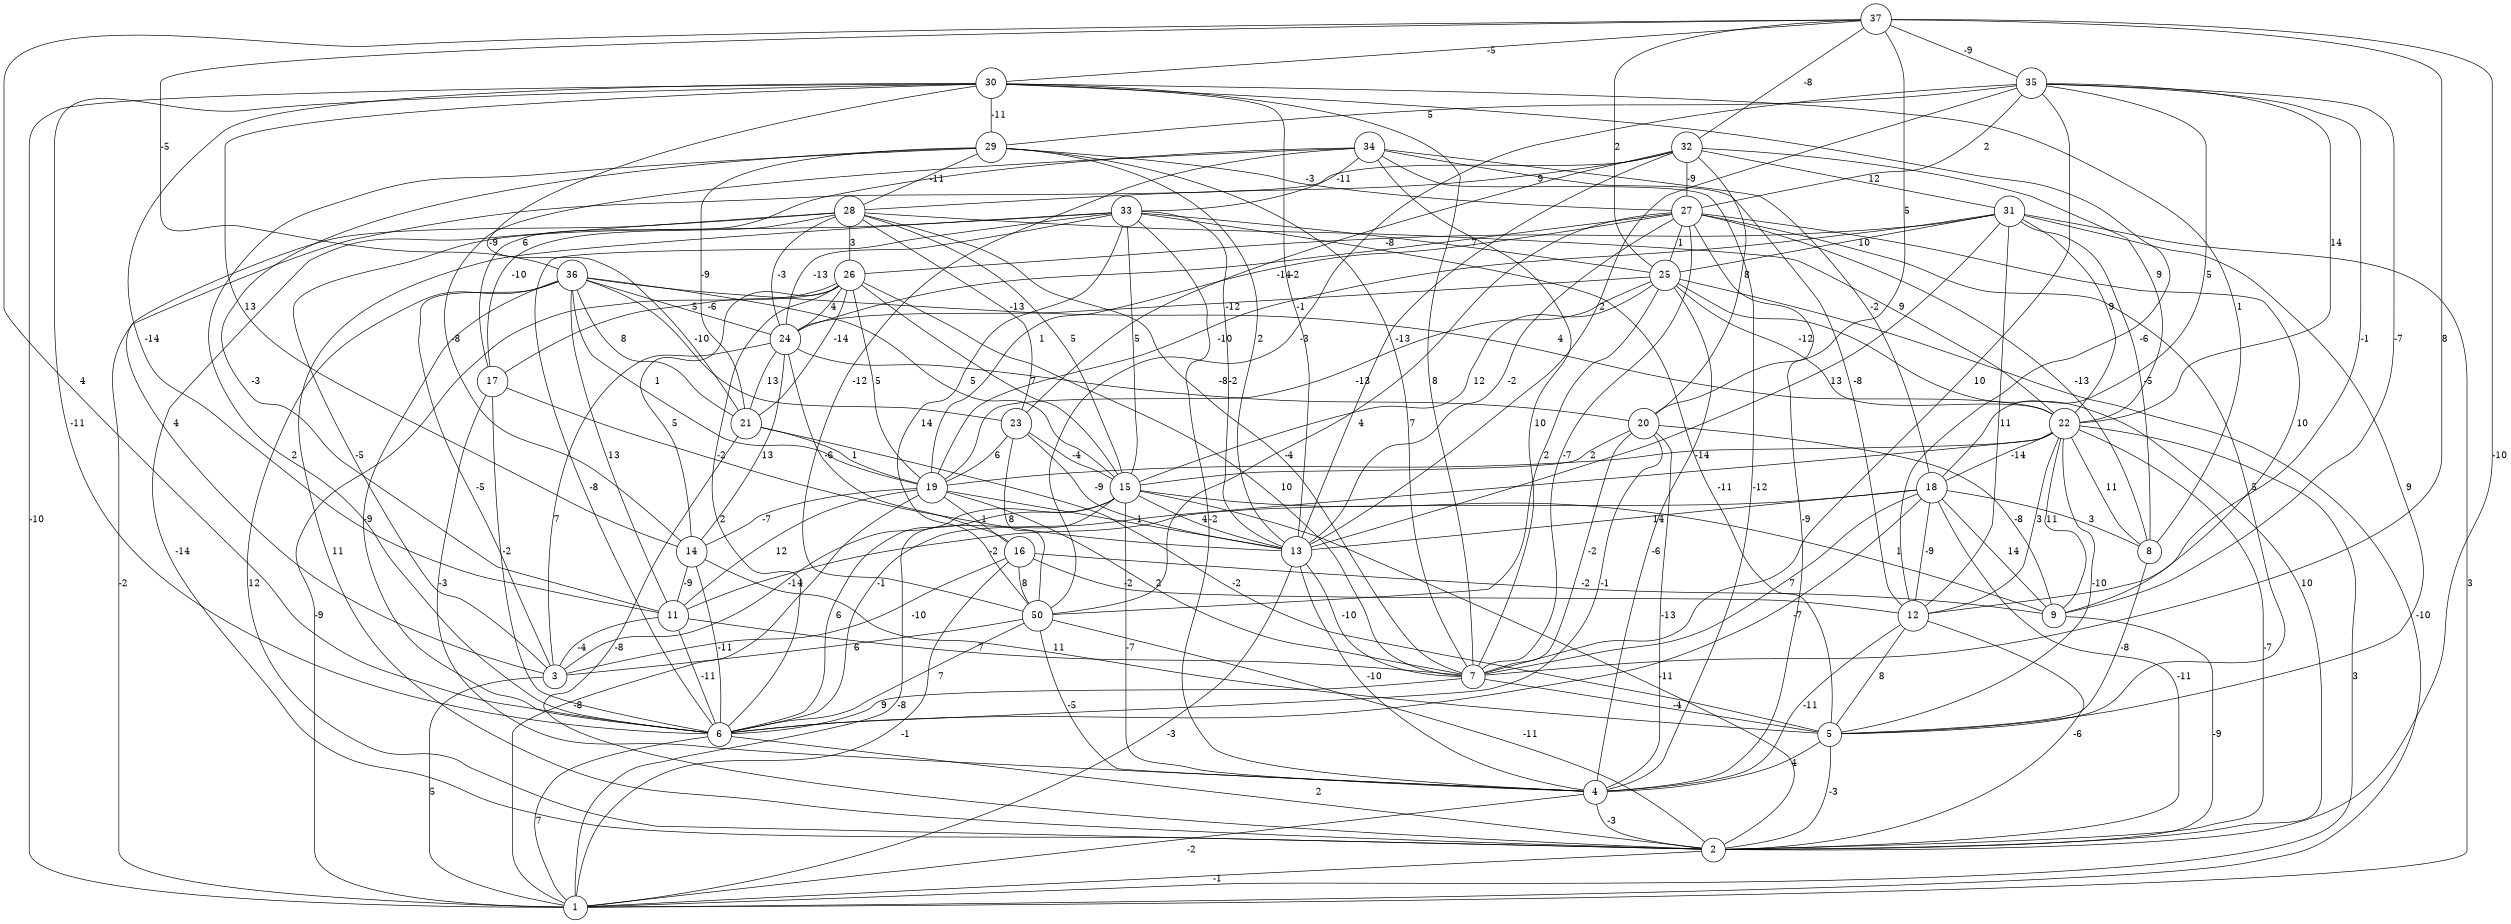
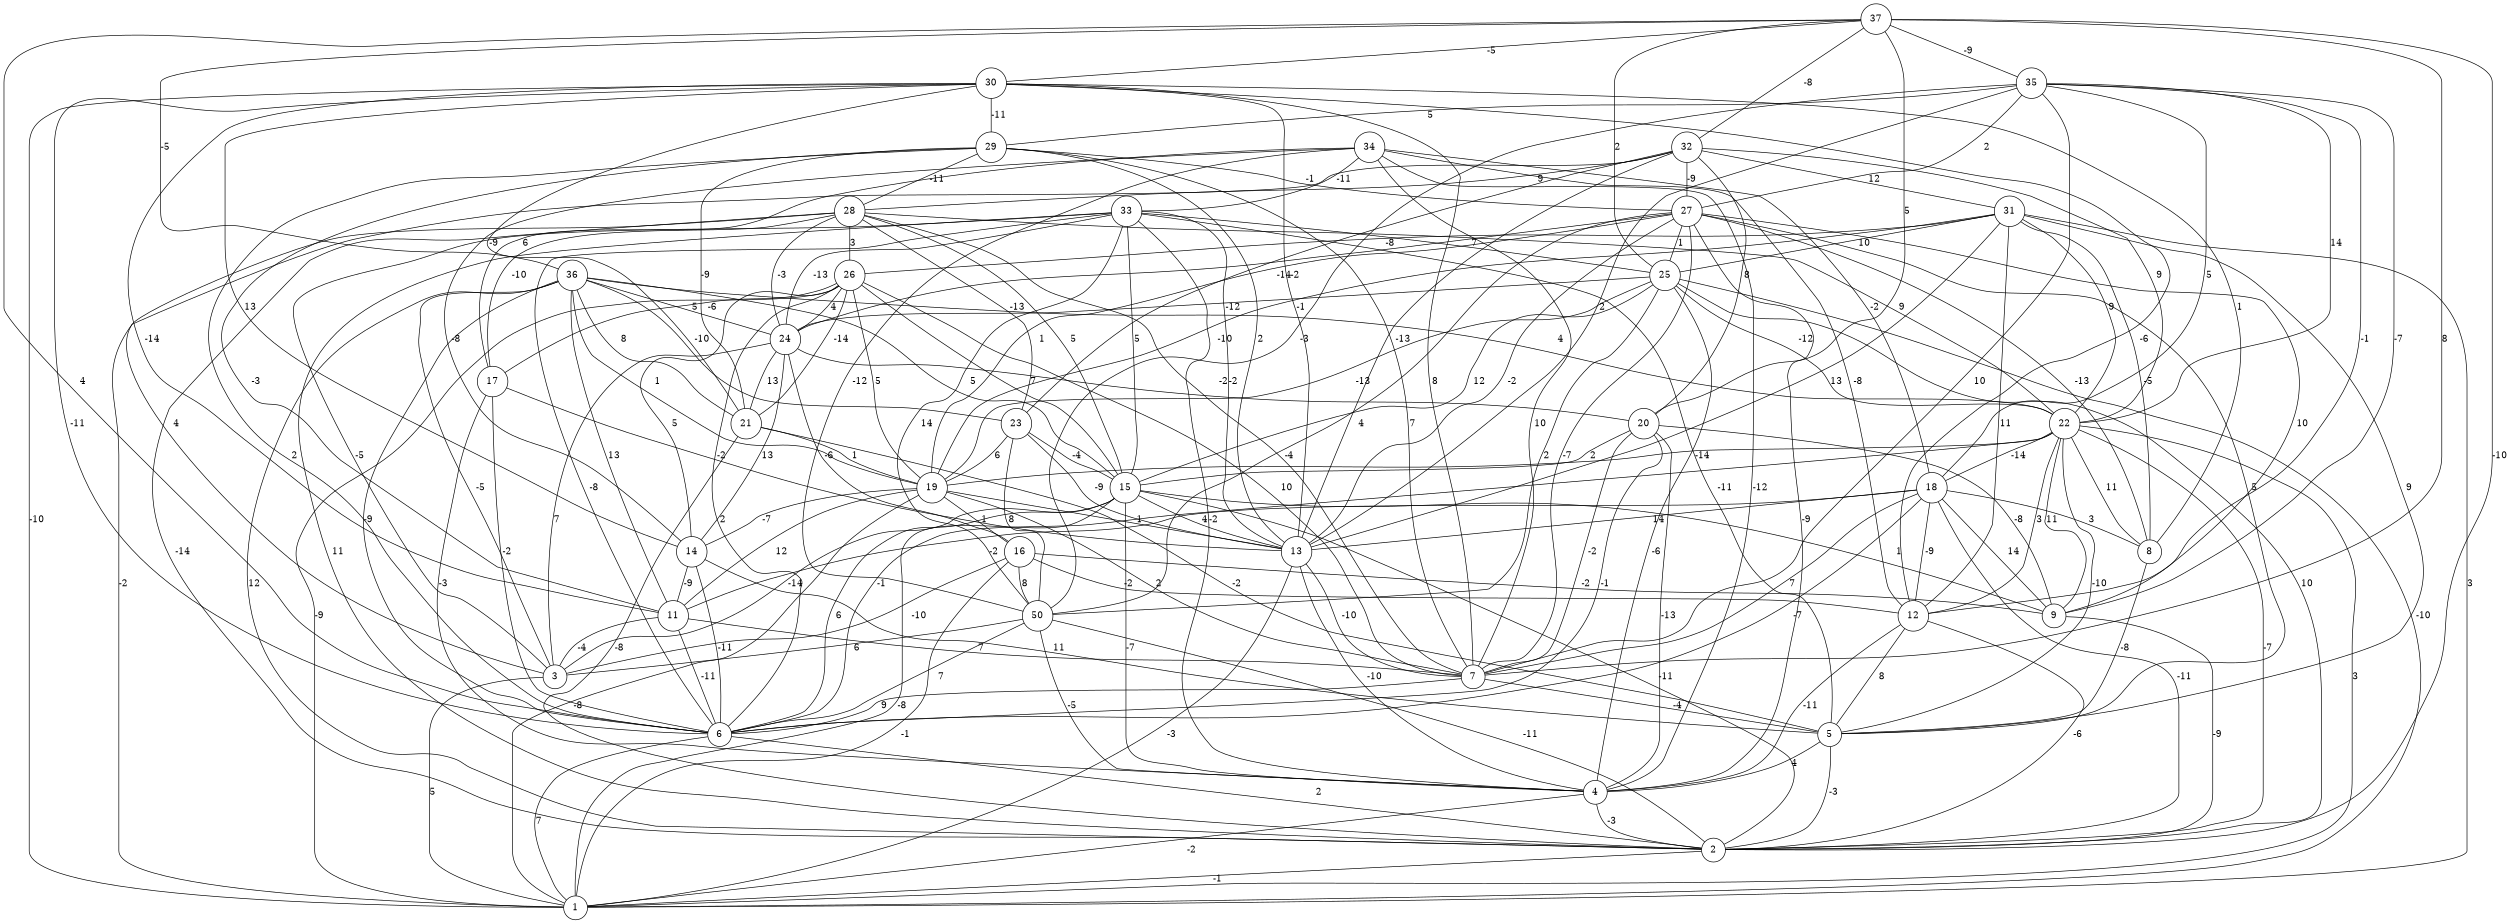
edge "29" -- "27": label "-3" -> "-1"
edge "24" -- "20": label "-8" -> "-2"
